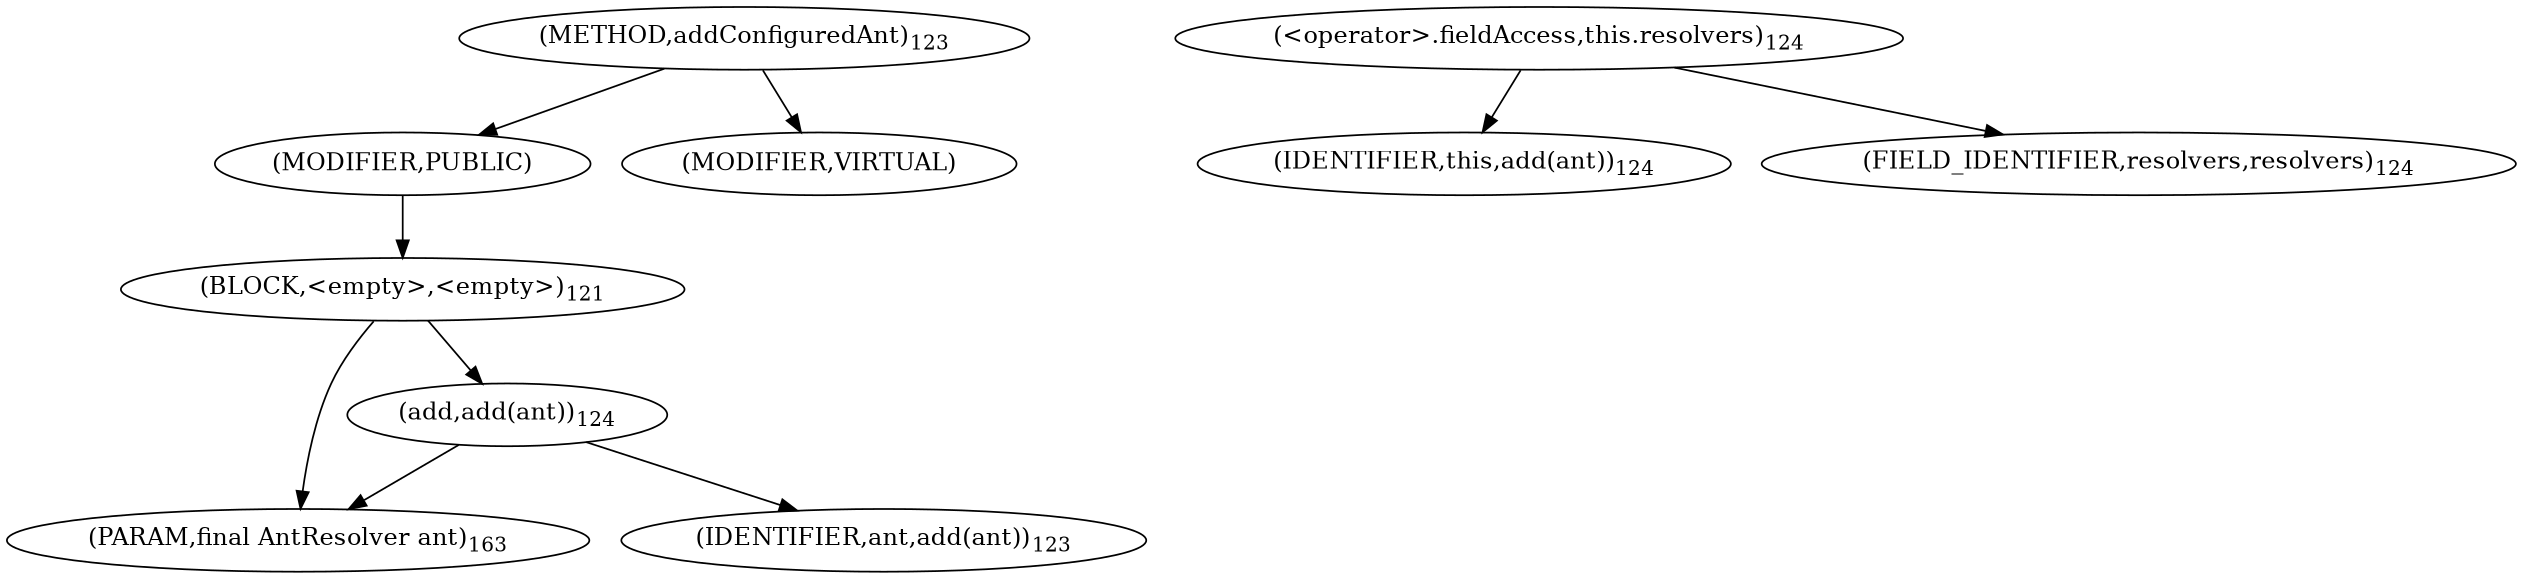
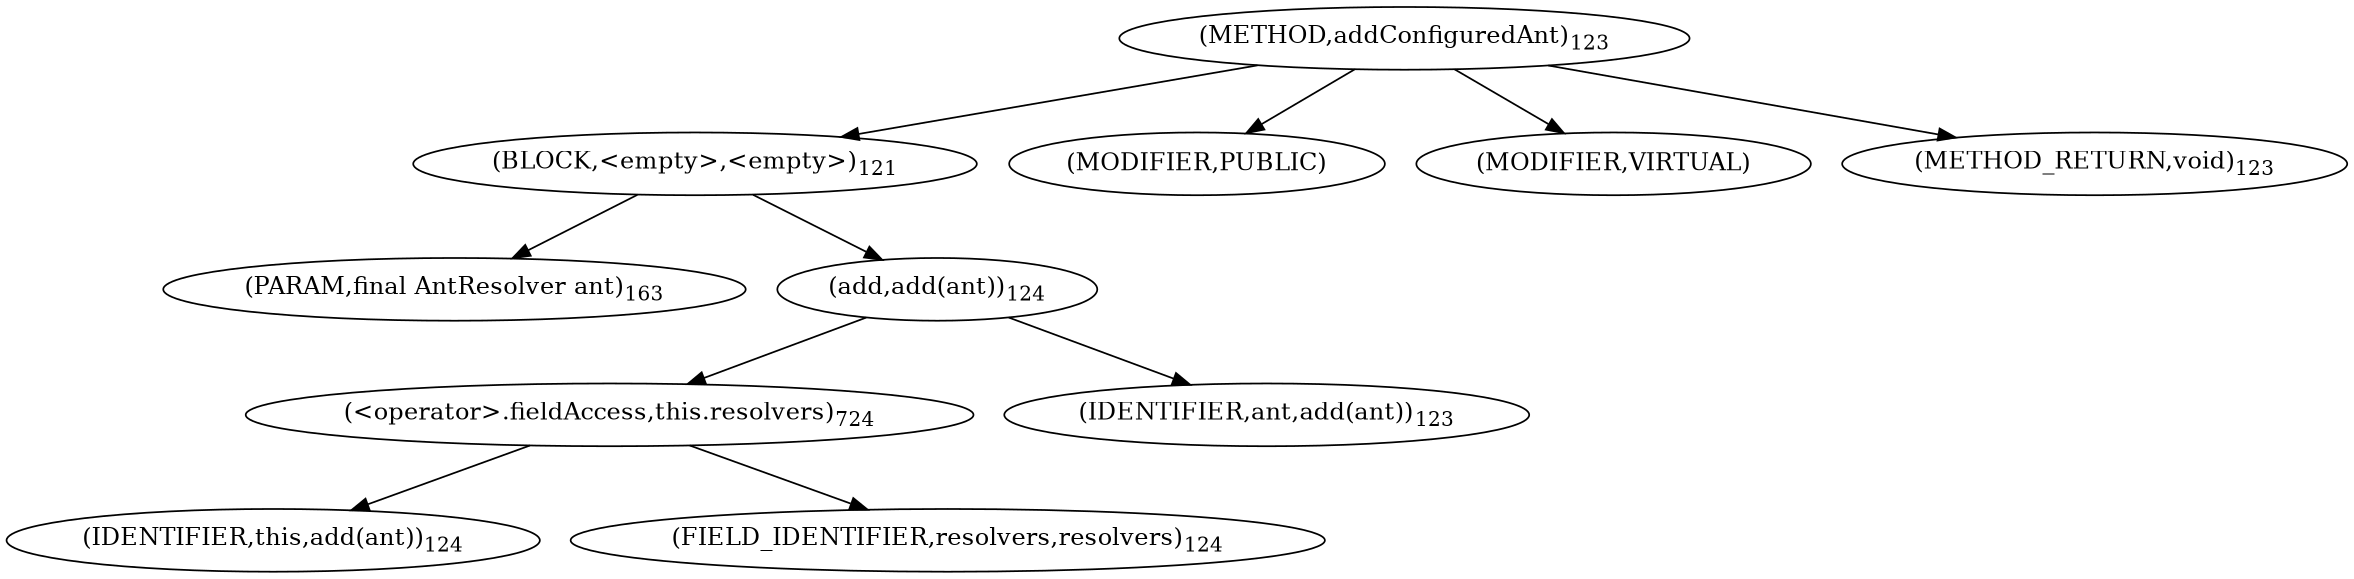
node "(<operator>.fieldAccess,this.resolvers)": text "124" -> "724"
node "(METHOD_RETURN,void)": added
edge "(MODIFIER,PUBLIC)" -> "(BLOCK,<empty>,<empty>)": now "(METHOD,addConfiguredAnt)" -> "(BLOCK,<empty>,<empty>)"
edge "(add,add(ant))" -> "(PARAM,final AntResolver ant)": now "(add,add(ant))" -> "(<operator>.fieldAccess,this.resolvers)"
